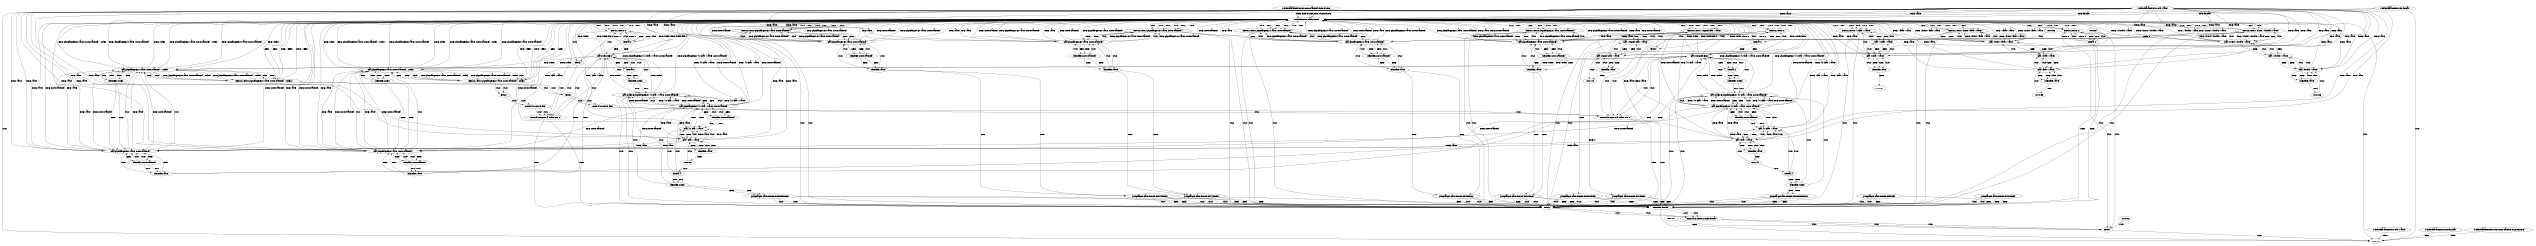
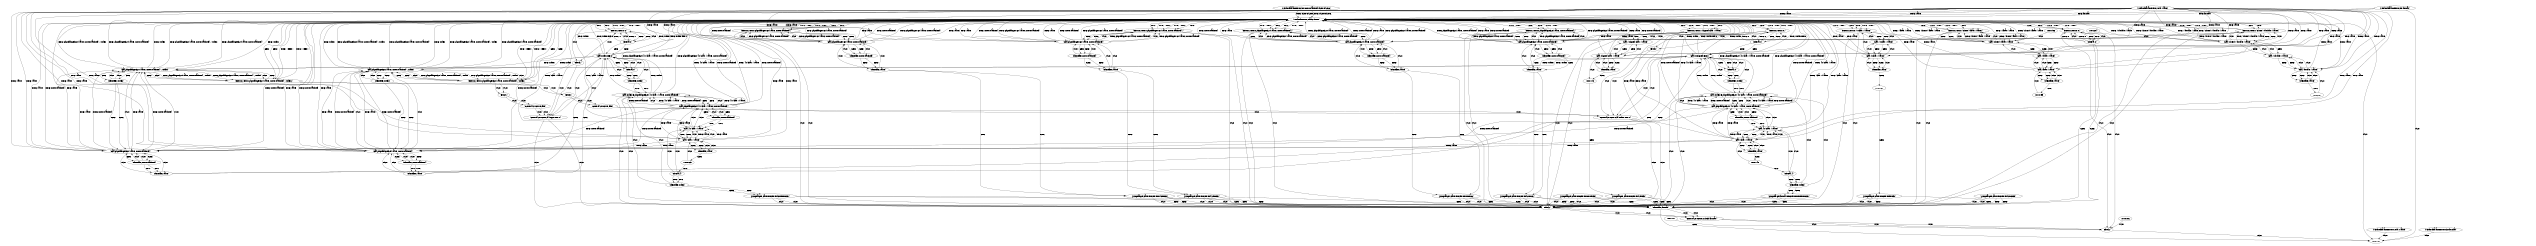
edge "1000204" -> "(Call,(size_t)*(double *)value)": label "DDG: 0" -> "AST: "
edge "1000204" -> "(JumpTarget,case TAG_FMT_DOUBLE:)": removed, label "CFG:"
node "1000203": label "1000203" -> "1000207"
node "(ControlStructure,if (s_den == 0))": label "(ControlStructure,if (s_den == 0))" -> "(ControlStructure,if (s_get == 0))"
edge "1000115" -> "(JumpTarget,case TAG_FMT_SBYTE:)": label "DDG: 0" -> "CFG: "
edge "1000121" -> "(JumpTarget,case TAG_FMT_BYTE:)": added, label "CFG:"
node "(JumpTarget,case TAG_FMT_URATIONAL:)": label "(JumpTarget,case TAG_FMT_URATIONAL:)" -> "(JumpTarget,format TAG_FMT_URATIONAL:)"
edge "(MethodParameterIn,void *value)" -> "1000101": removed, label "AST:"
node "(MethodParameterOut,int motorola_intel TSRMLS_DC)": removed
